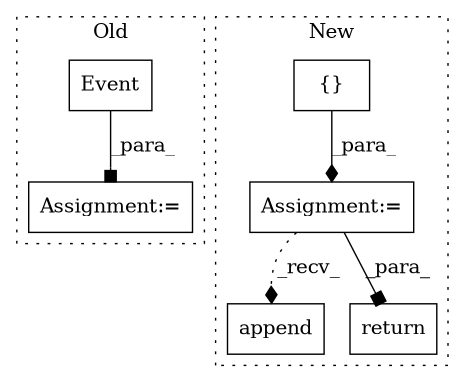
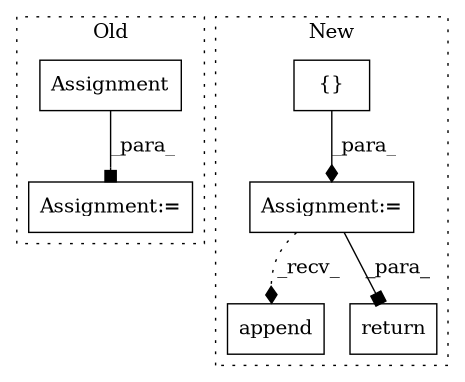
node "Event": label "Event" -> "Assignment"
